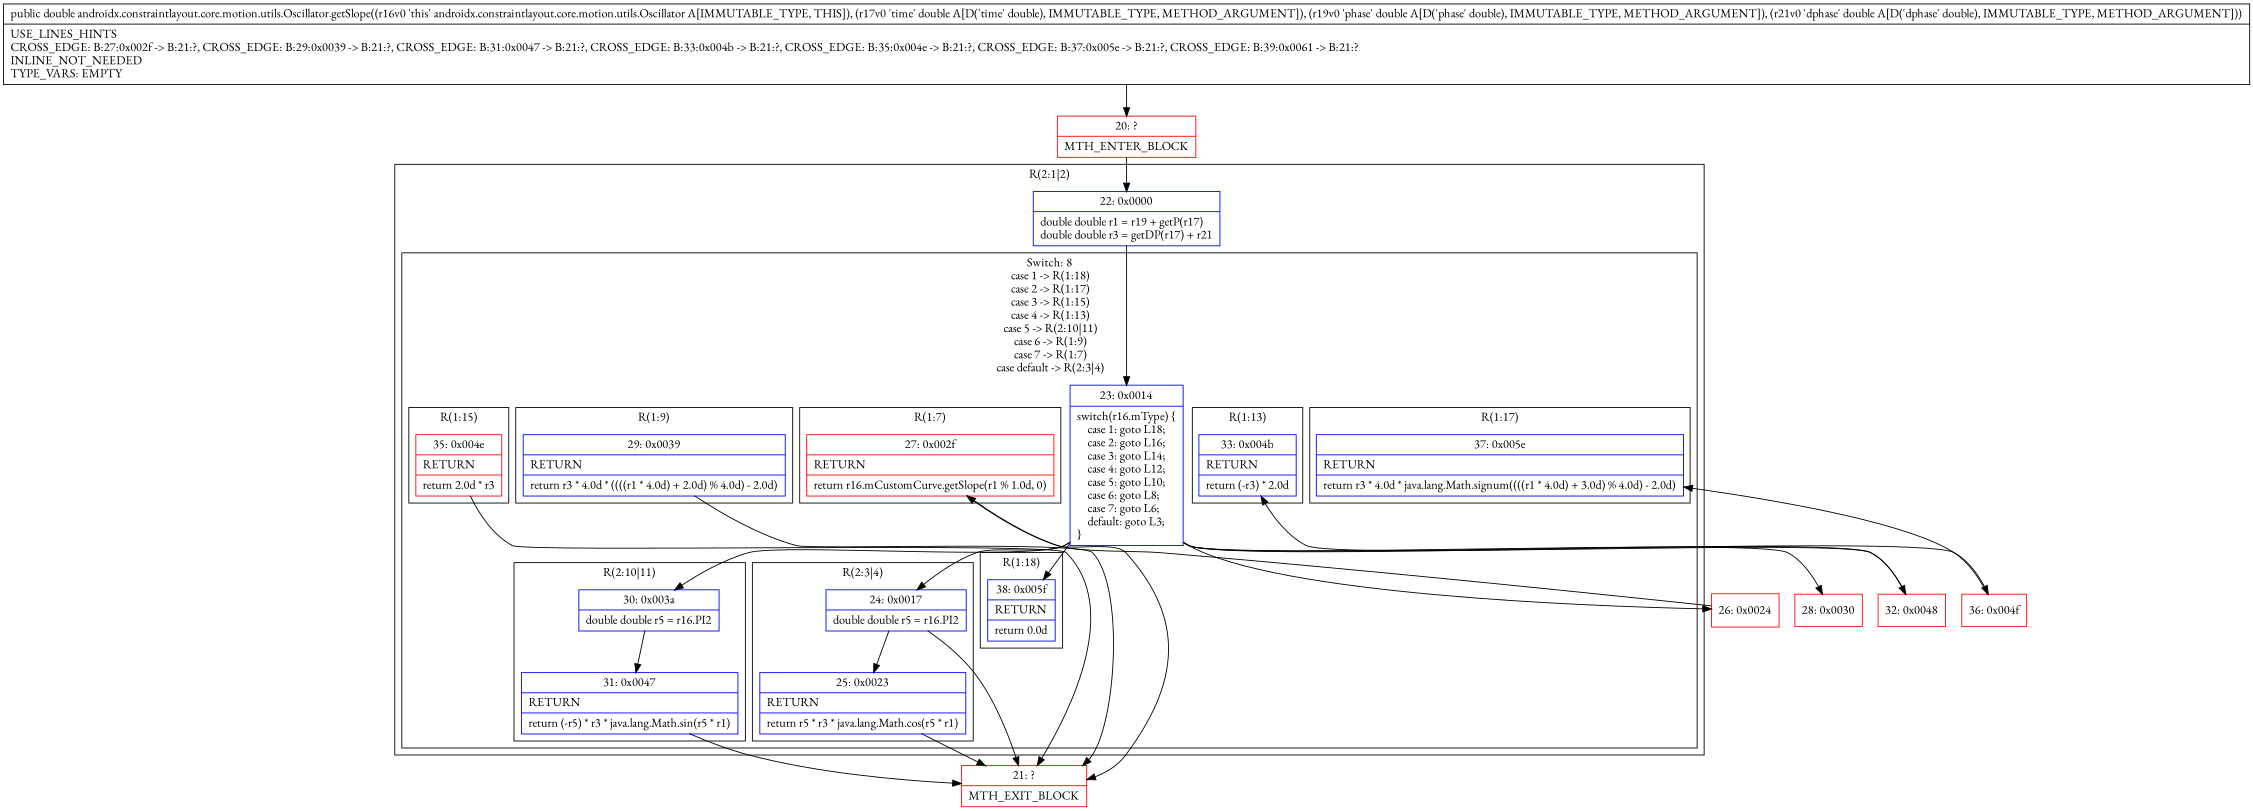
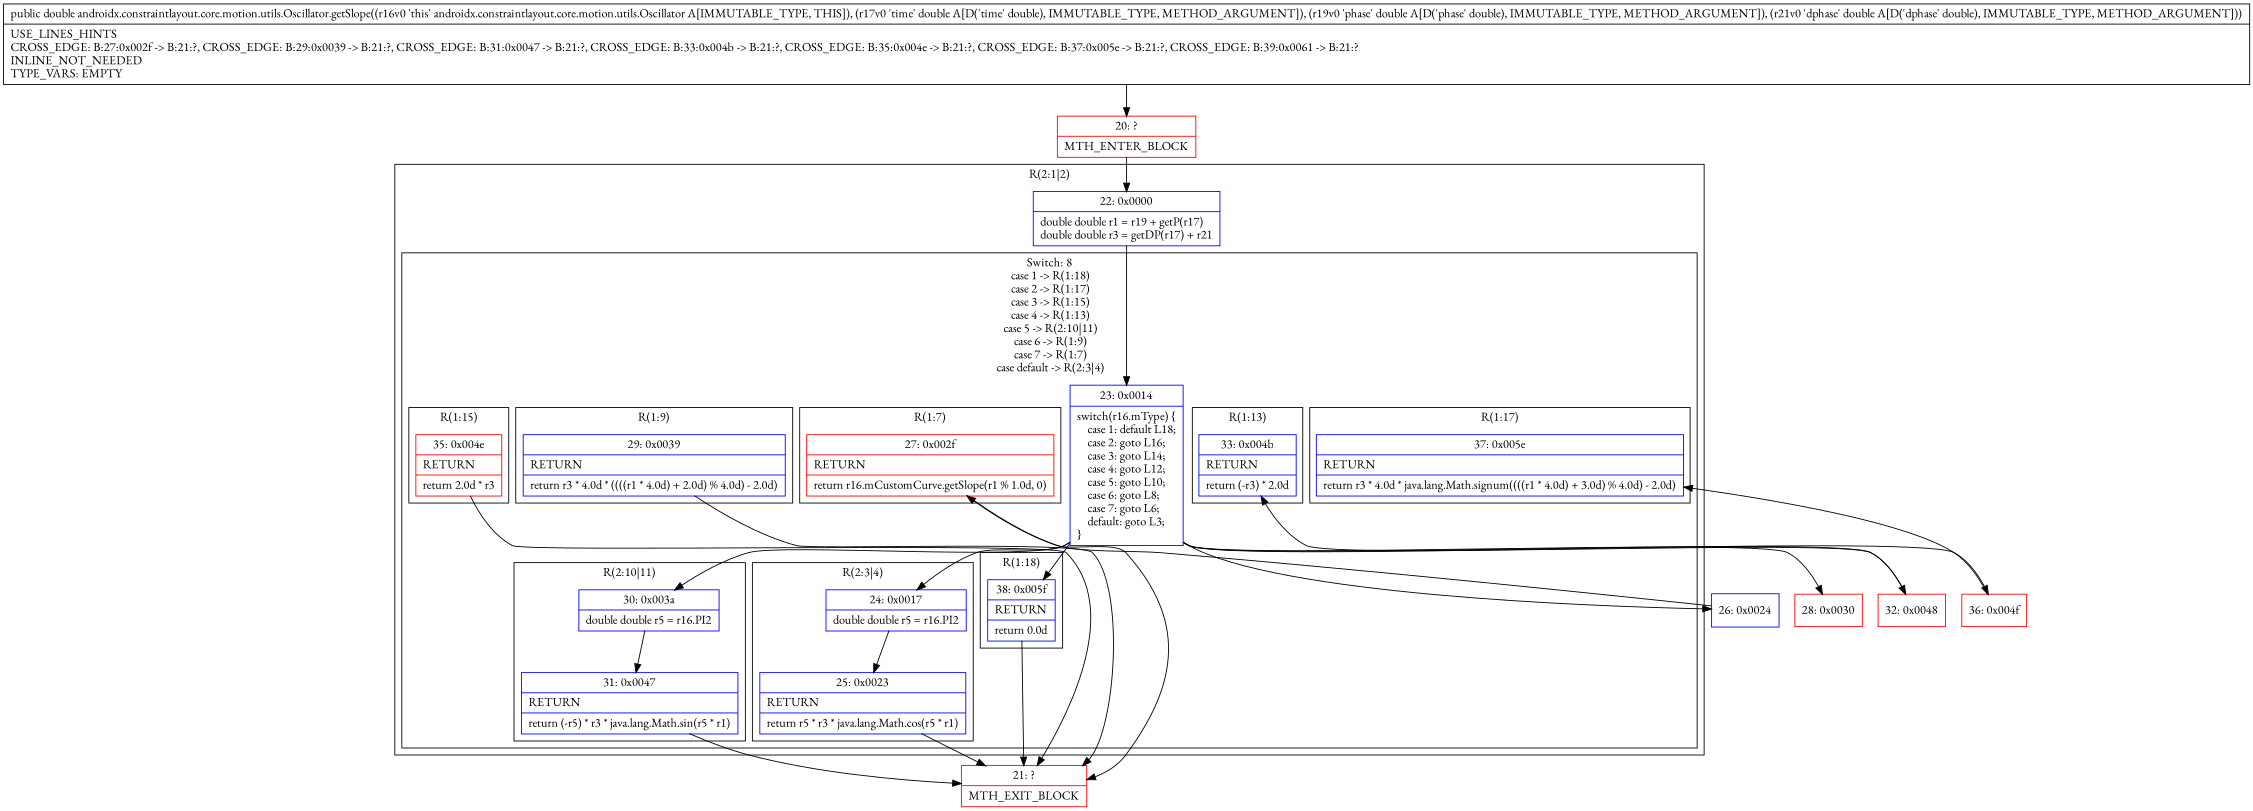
node "23: 0x0014": text "case 1: goto L18;" -> "case 1: default L18;"
node "26: 0x0024": color red -> blue
edge "24: 0x0017" -> "21: ?": now "38: 0x005f" -> "21: ?"
